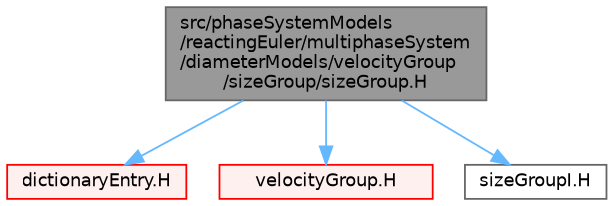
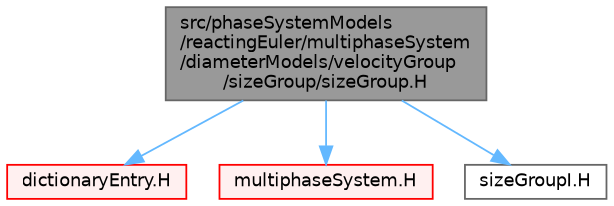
node "velocityGroup.H": label "velocityGroup.H" -> "multiphaseSystem.H"
